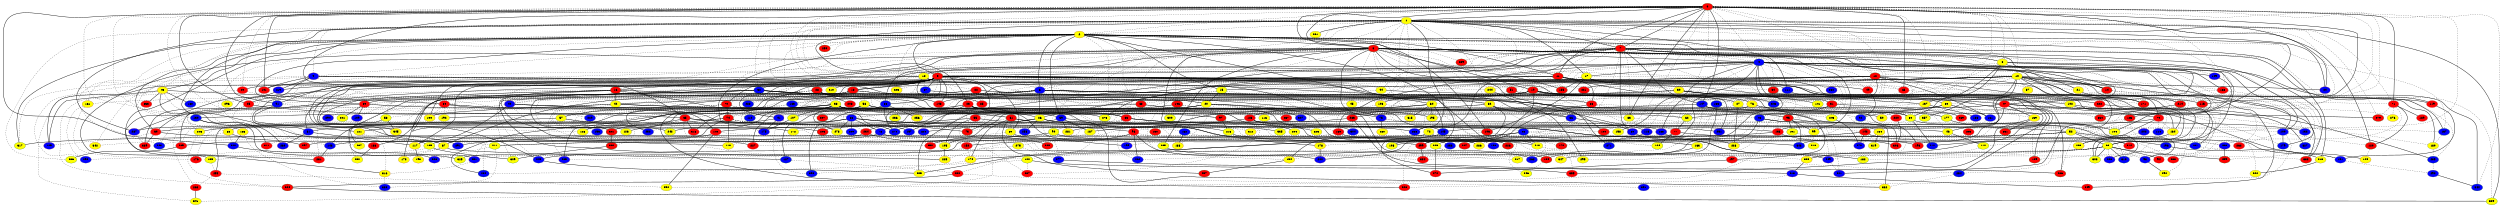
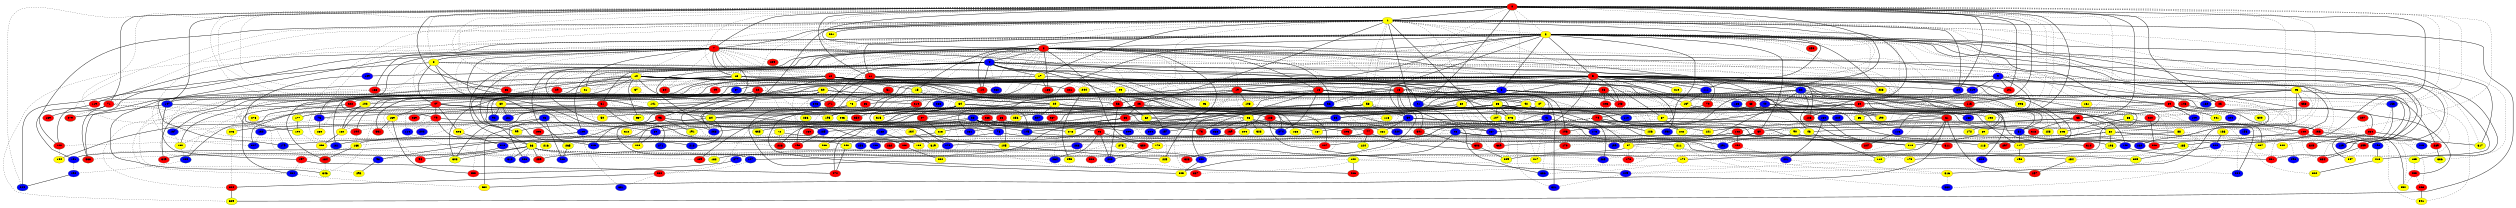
edge "2" -- "223": style dashed -> bold
edge "18" -- "346": added
edge "218" -- "308": now "218" -- "112"
